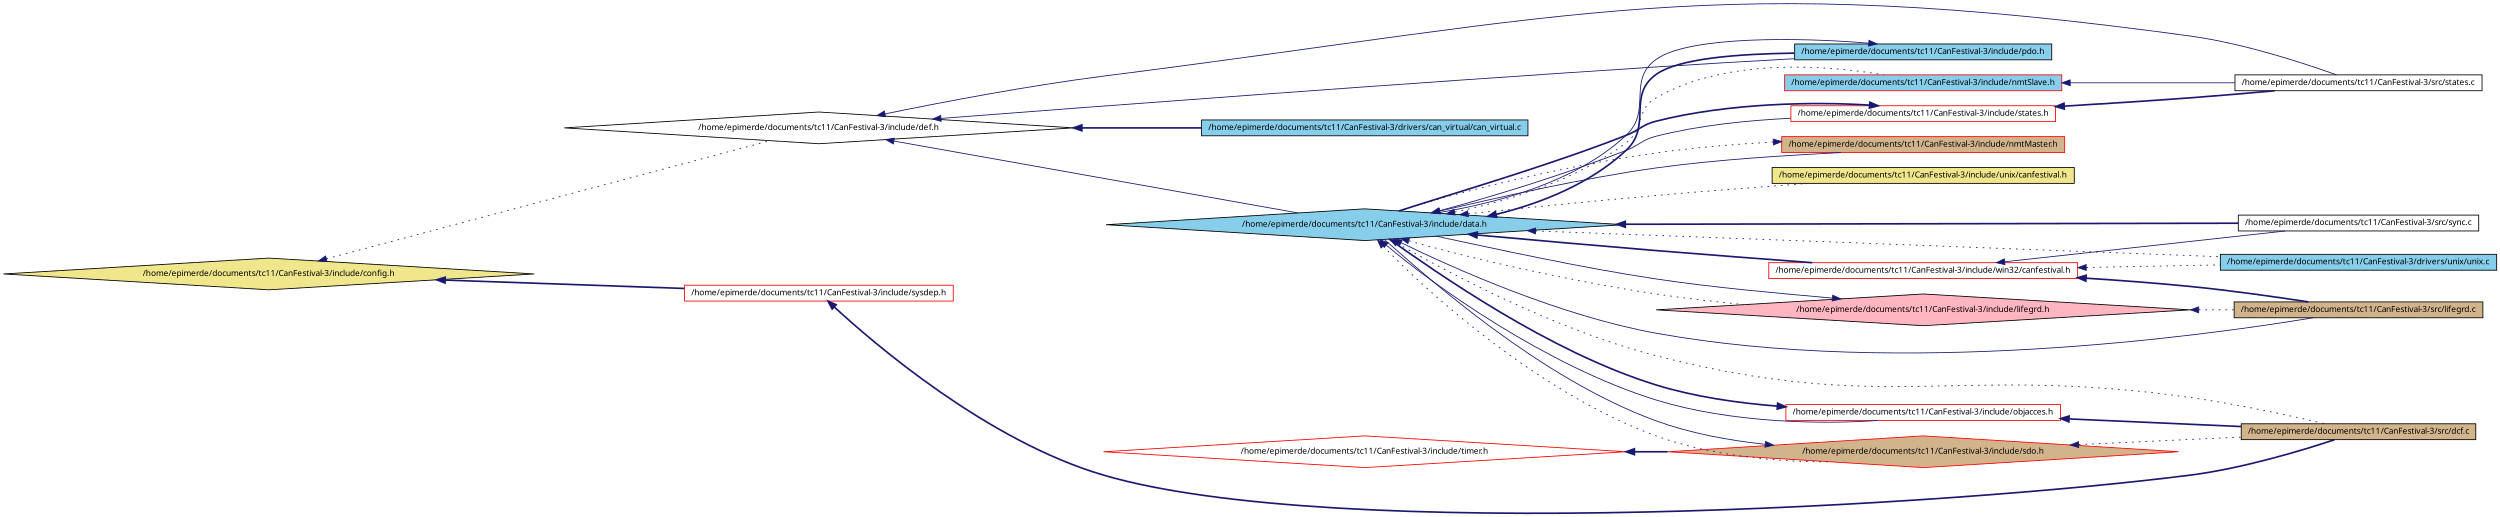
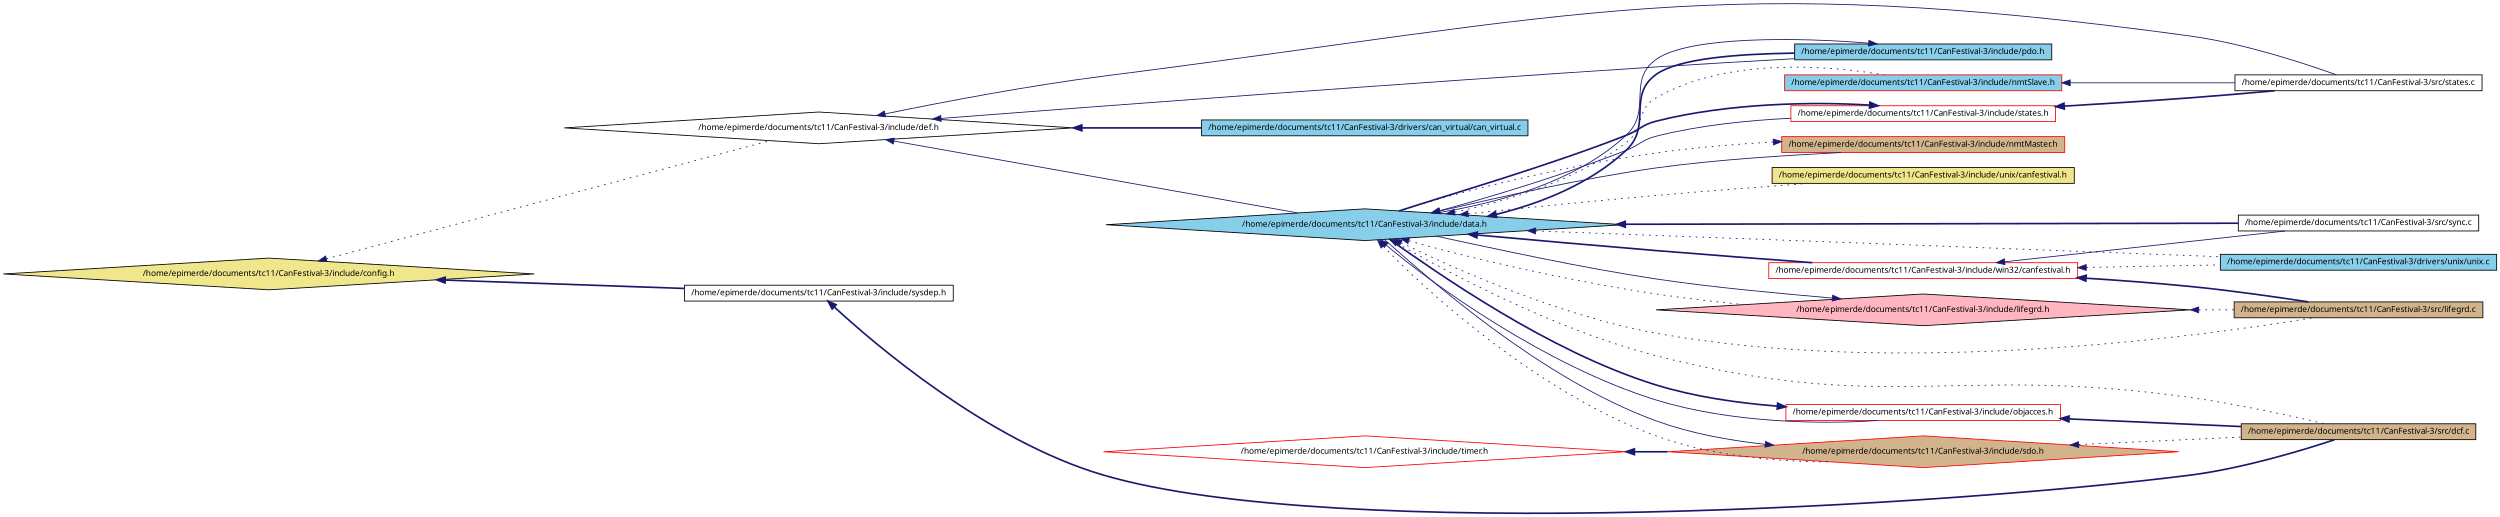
node "/home/epimerde/documents/tc11/CanFestival-3/include/sysdep.h": color red -> black
edge "/home/epimerde/documents/tc11/CanFestival-3/src/lifegrd.c" -> "/home/epimerde/documents/tc11/CanFestival-3/include/data.h": style solid -> dotted
